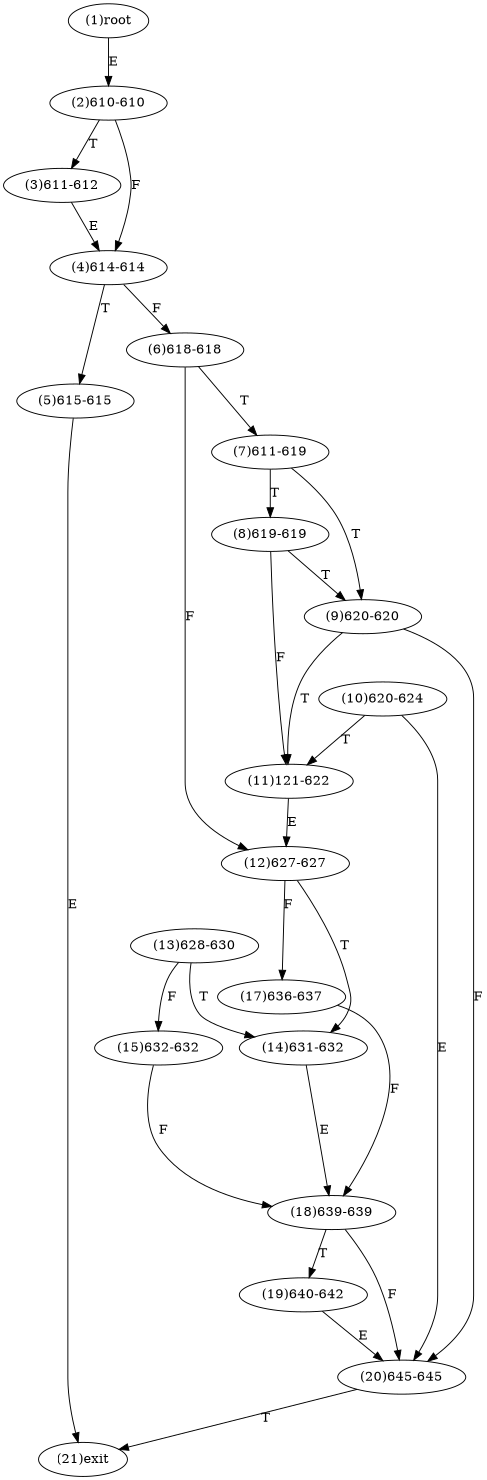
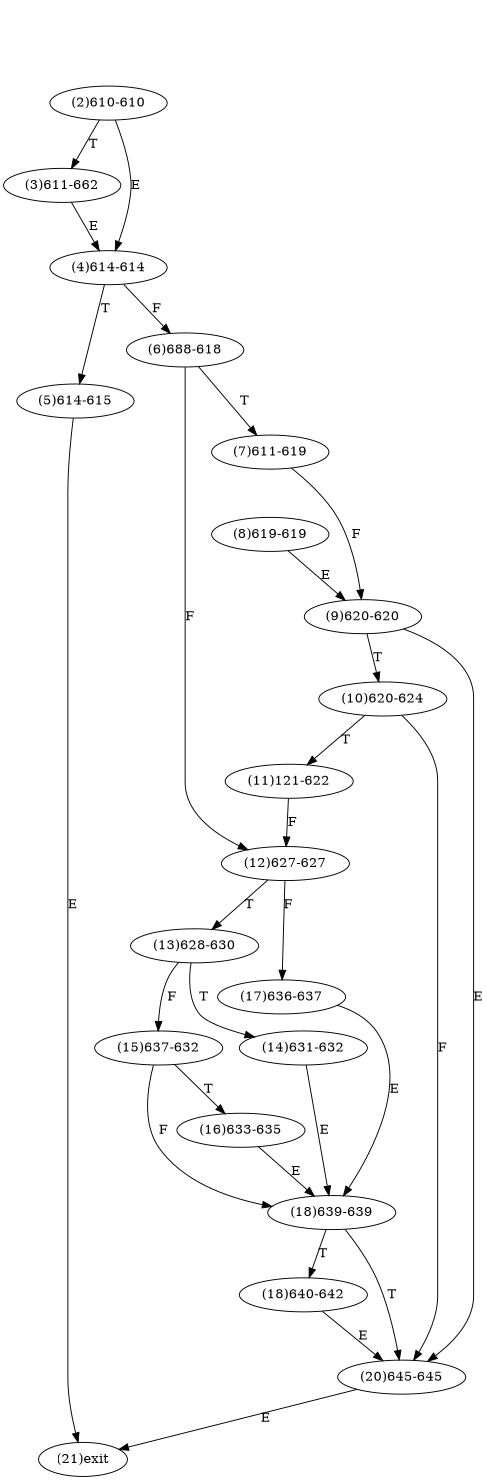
node "(1)root": removed
node "(3)611-612": label "(3)611-612" -> "(3)611-662"
edge "(2)610-610" -> "(4)614-614": label "F" -> "E"
node "(6)618-618": label "(6)618-618" -> "(6)688-618"
node "(5)615-615": label "(5)615-615" -> "(5)614-615"
edge "(7)611-619" -> "(8)619-619": removed, label "T"
edge "(7)611-619" -> "(9)620-620": label "T" -> "F"
edge "(8)619-619" -> "(9)620-620": label "T" -> "E"
edge "(8)619-619" -> "(11)121-622": removed, label "F"
edge "(9)620-620" -> "(11)121-622": now "(9)620-620" -> "(10)620-624"
edge "(11)121-622" -> "(12)627-627": label "E" -> "F"
edge "(12)627-627" -> "(14)631-632": now "(12)627-627" -> "(13)628-630"
edge "(9)620-620" -> "(20)645-645": label "F" -> "E"
node "(15)632-632": label "(15)632-632" -> "(15)637-632"
edge "(10)620-624" -> "(20)645-645": label "E" -> "F"
edge "(17)636-637" -> "(18)639-639": label "F" -> "E"
node "(16)633-635": added
node "(19)640-642": label "(19)640-642" -> "(18)640-642"
edge "(18)639-639" -> "(20)645-645": label "F" -> "T"
edge "(20)645-645" -> "(21)exit": label "T" -> "E"
